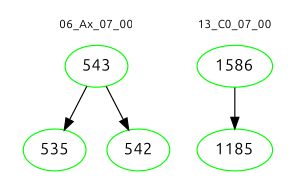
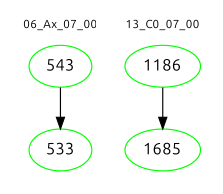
node "1586": label "1586" -> "1186"
node "535": label "535" -> "533"
node "542": removed
node "1185": label "1185" -> "1685"
